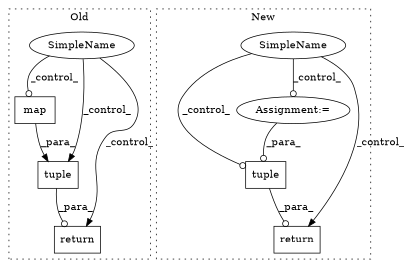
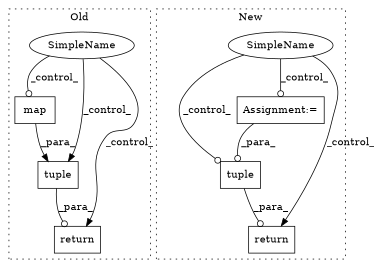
node "Assignment:=": shape ellipse -> box
